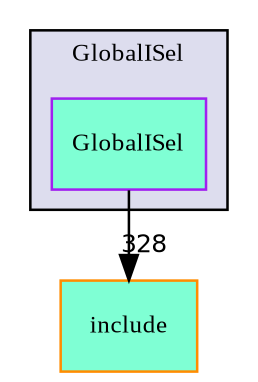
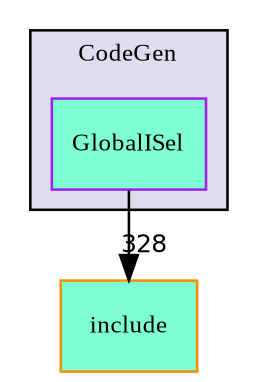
cluster "GlobalISel": label "GlobalISel" -> "CodeGen"
